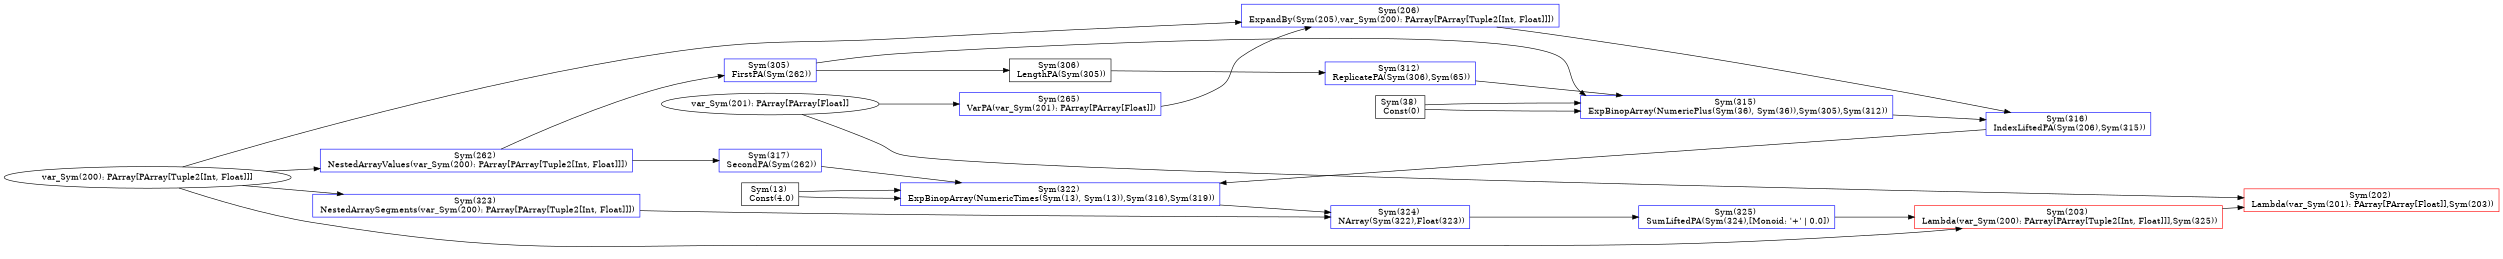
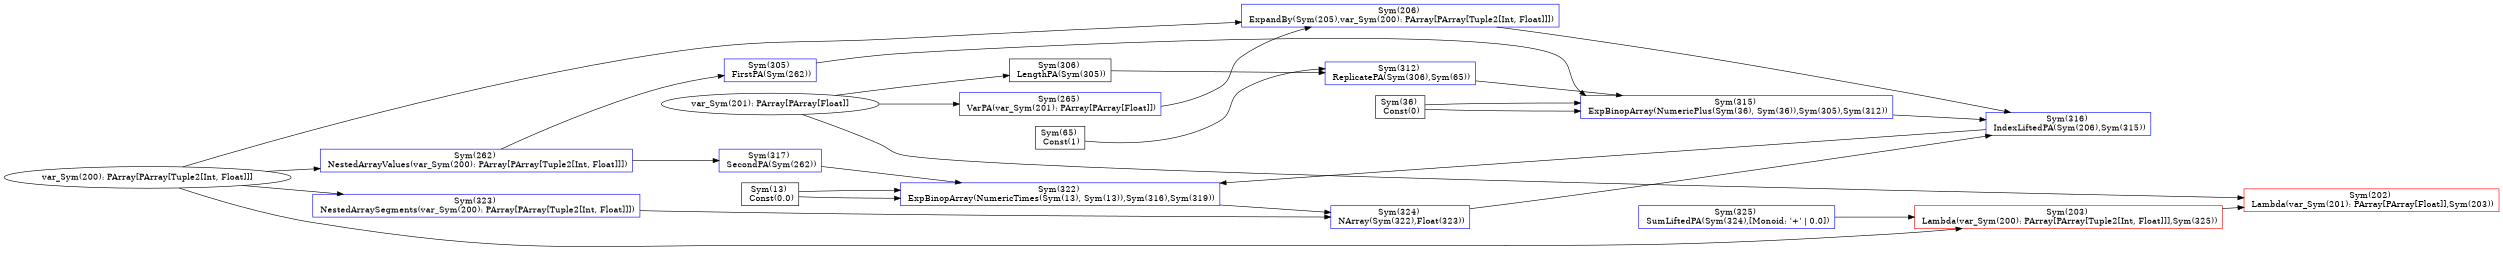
edge "Sym(305) FirstPA(Sym(262))" -> "Sym(306) LengthPA(Sym(305))": now "var_Sym(201): PArray[PArray[Float]]" -> "Sym(306) LengthPA(Sym(305))"
node "Sym(38) Const(0)": label "Sym(38) Const(0)" -> "Sym(36) Const(0)"
node "Sym(65) Const(1)": added
node "Sym(13) Const(4.0)": label "Sym(13) Const(4.0)" -> "Sym(13) Const(0.0)"
edge "Sym(324) NArray(Sym(322),Float(323))" -> "Sym(325) SumLiftedPA(Sym(324),[Monoid: '+' | 0.0])": now "Sym(324) NArray(Sym(322),Float(323))" -> "Sym(316) IndexLiftedPA(Sym(206),Sym(315))"
